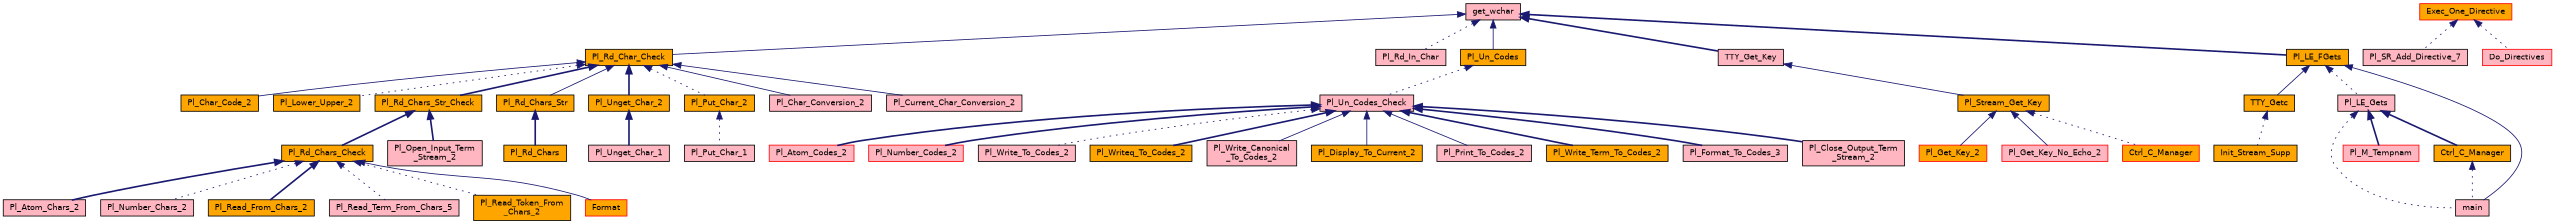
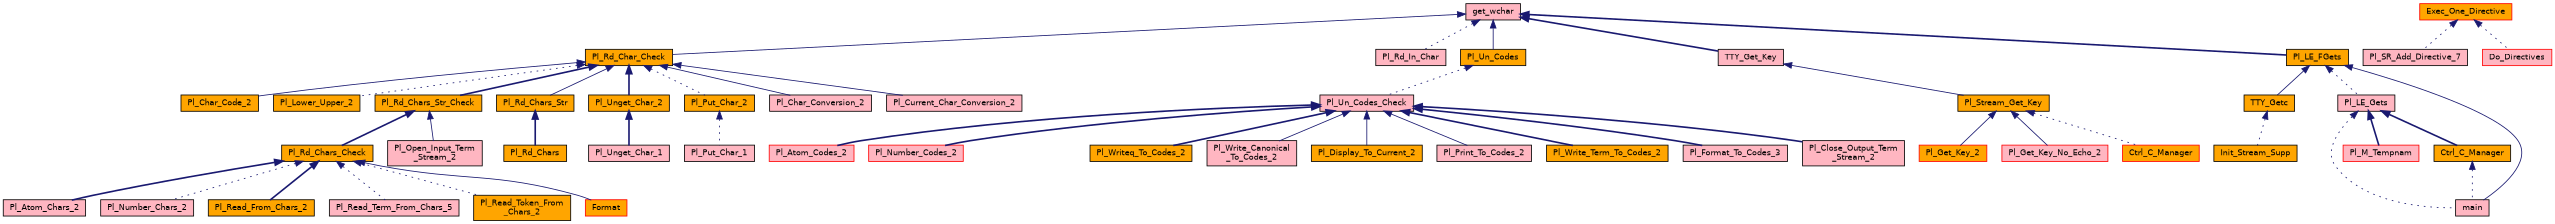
edge "Pl_Open_Input_Term _Stream_2" -> "Pl_Rd_Chars_Str_Check": style bold -> solid
node "Pl_Write_To_Codes_2": removed
